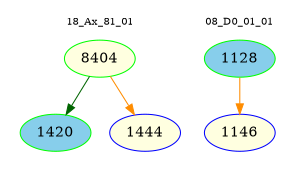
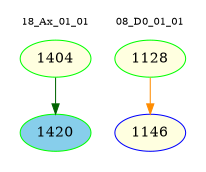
cluster "18_Ax_81_01": label "18_Ax_81_01" -> "18_Ax_01_01"
node "8404": label "8404" -> "1404"
node "1128": fillcolor skyblue -> lightyellow
node "1444": removed
